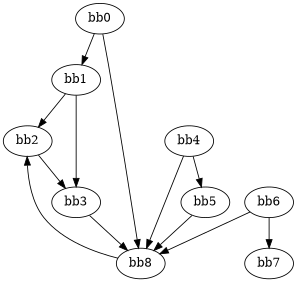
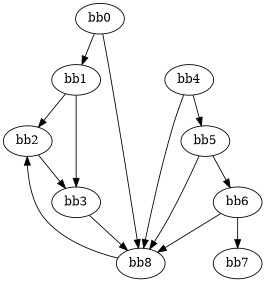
edge "bb5" -> "bb6": added
